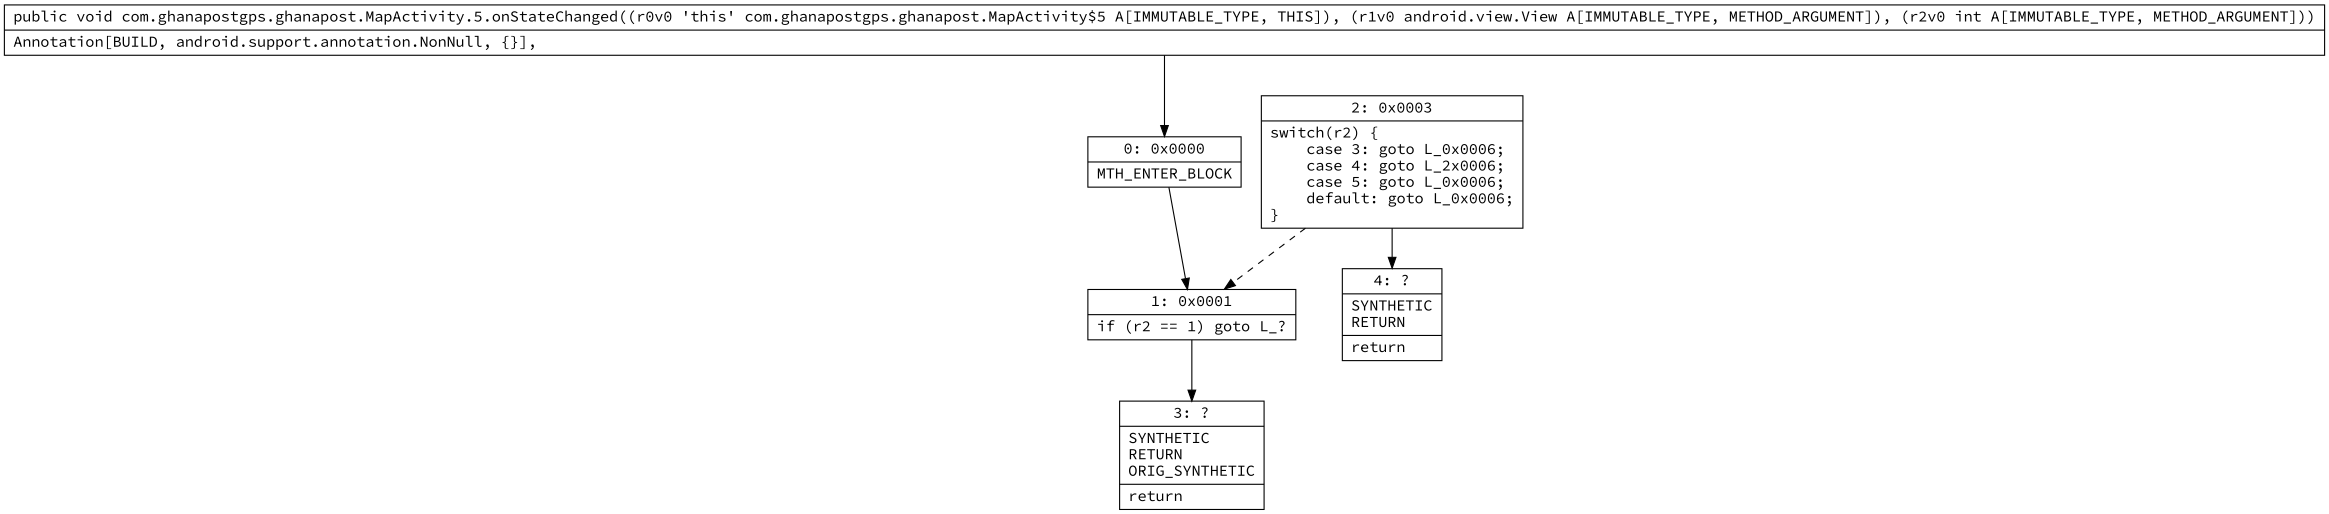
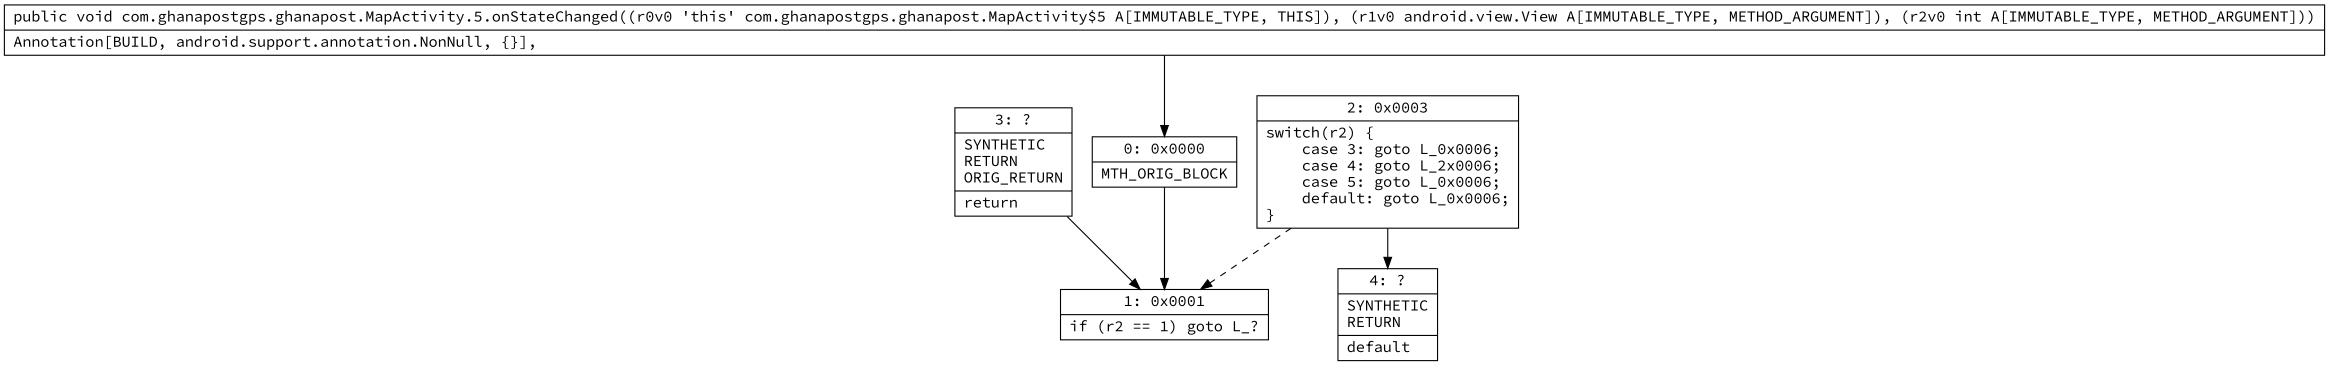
node "0: 0x0000": text "MTH_ENTER_BLOCK" -> "MTH_ORIG_BLOCK"
node "4: ?": text "return" -> "default"
edge "1: 0x0001" -> "3: ?": reversed
node "3: ?": text "ORIG_SYNTHETIC" -> "ORIG_RETURN"
